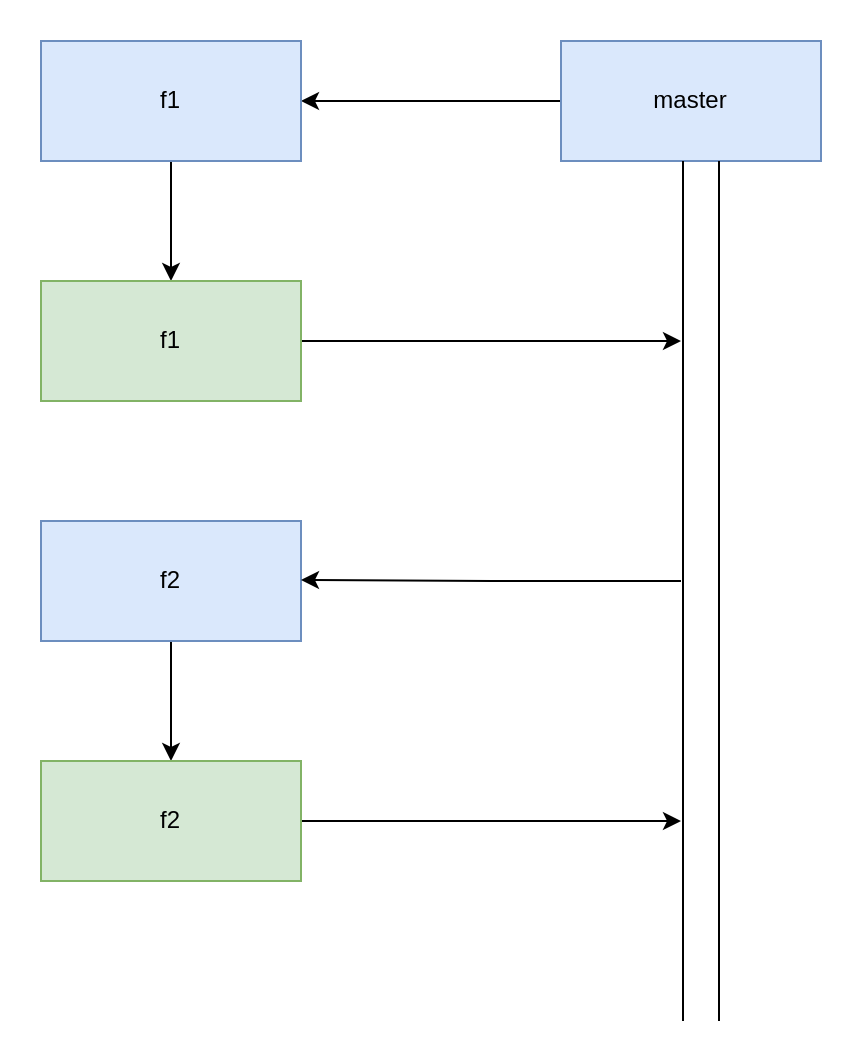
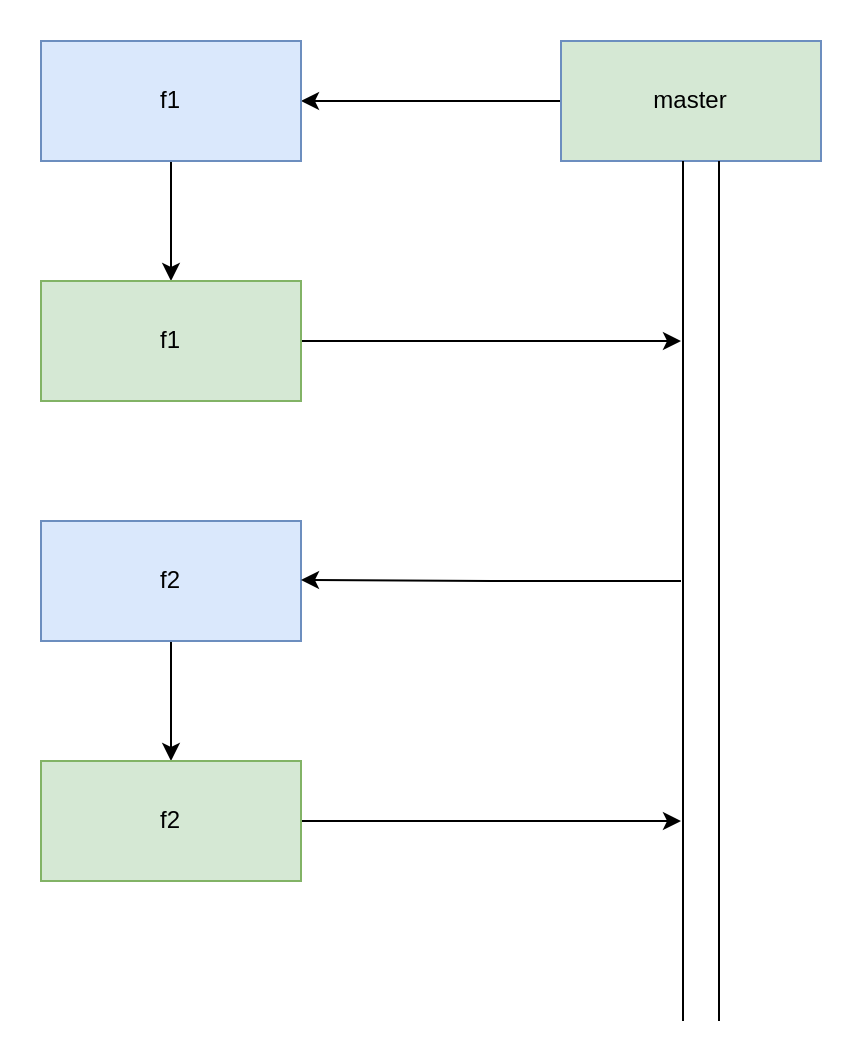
node "master": fillcolor #dae8fc -> #d5e8d4
